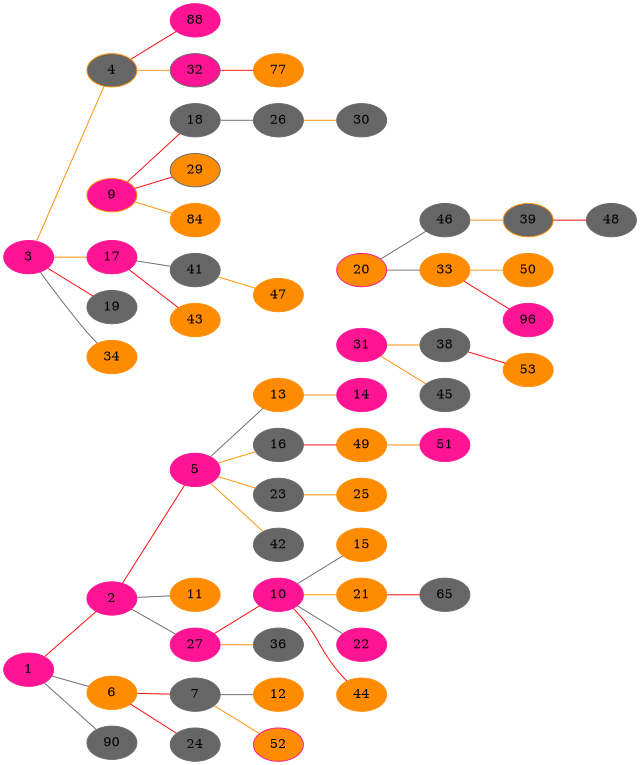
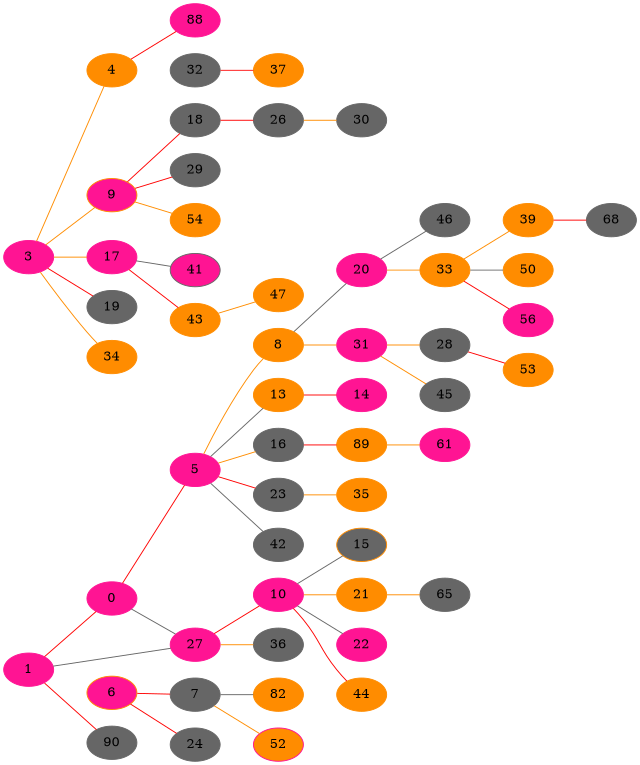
node "4": fillcolor gray40 -> darkorange
edge "4" -- "32": removed
node "32": fillcolor deeppink -> gray40
node "77": label "77" -> "37"
edge "18" -- "26": color gray40 -> red
node "29": fillcolor darkorange -> gray40
node "84": label "84" -> "54"
edge "46" -- "39": now "33" -- "39"
node "39": fillcolor gray40 -> darkorange
node "48": label "48" -> "68"
edge "9" -- "3": added
node "41": fillcolor gray40 -> deeppink
node "20": fillcolor darkorange -> deeppink
edge "20" -- "33": color gray40 -> darkorange
edge "33" -- "50": color darkorange -> gray40
edge "41" -- "47": now "43" -- "47"
edge "3" -- "34": color gray40 -> darkorange
node "96": label "96" -> "56"
node "8": added
node "38": label "38" -> "28"
edge "13" -- "14": color darkorange -> red
node "49": label "49" -> "89"
node "51": label "51" -> "61"
edge "5" -- "23": color darkorange -> red
node "25": label "25" -> "35"
edge "5" -- "42": color darkorange -> gray40
node "15": fillcolor darkorange -> gray40
node "11": removed
edge "21" -- "65": color red -> darkorange
node "2": label "2" -> "0"
edge "1" -- "6": now "1" -- "27"
node "6": fillcolor darkorange -> deeppink
node "12": label "12" -> "82"
edge "1" -- "90": color gray40 -> red
